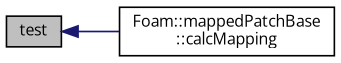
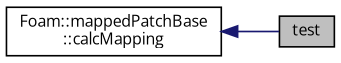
edge "Foam::mappedPatchBase ::calcMapping" -> "test": reversed
